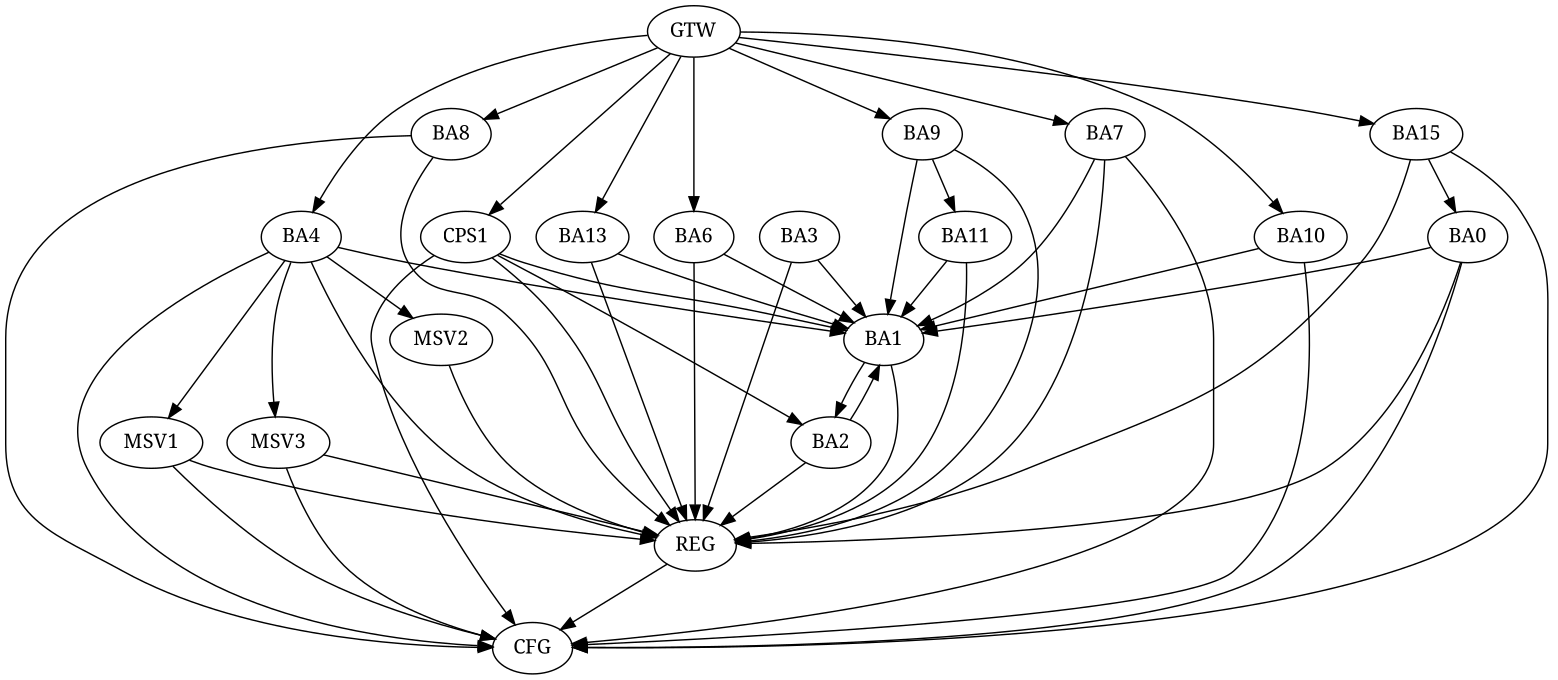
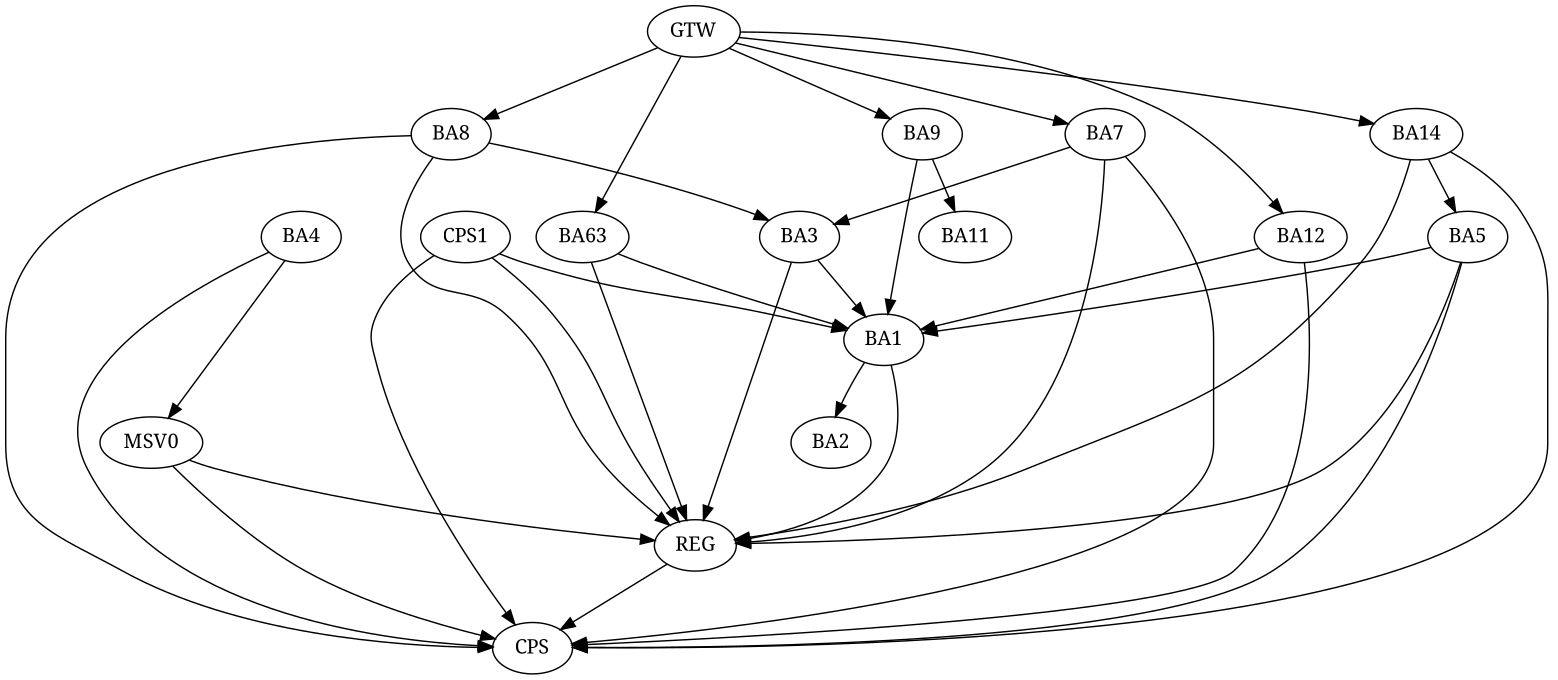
edge "GTW" -> "BA4": removed
edge "GTW" -> "CPS1": removed
node "BA15": label "BA15" -> "BA14"
edge "BA8" -> "BA3": added
node "BA13": label "BA13" -> "BA63"
node "BA6": removed
node "BA10": label "BA10" -> "BA12"
node "BA0": label "BA0" -> "BA5"
edge "BA7" -> "BA1": now "BA7" -> "BA3"
edge "BA11" -> "BA1": removed
edge "BA4" -> "BA1": removed
edge "CPS1" -> "BA2": removed
node "MSV2": removed
edge "BA2" -> "BA1": removed
edge "BA9" -> "REG": removed
node "MSV1": label "MSV1" -> "MSV0"
node "MSV3": removed
edge "BA4" -> "REG": removed
edge "BA11" -> "REG": removed
edge "BA2" -> "REG": removed
node "CFG": label "CFG" -> "CPS"
